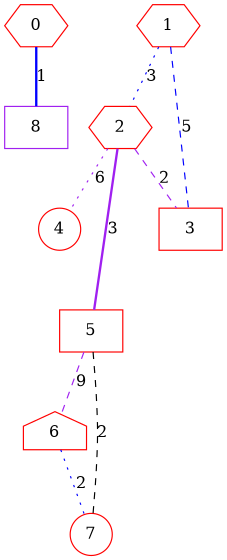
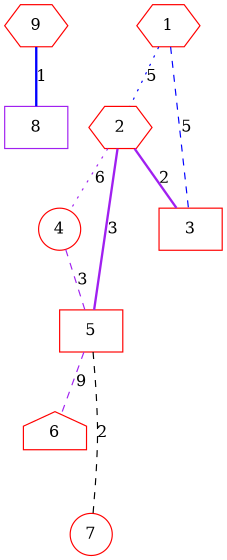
node "0": label "0" -> "9"
edge "1" -- "2": label "3" -> "5"
edge "2" -- "3": style dashed -> bold
edge "4" -- "5": added, label "3"
edge "6" -- "7": removed, label "2"
